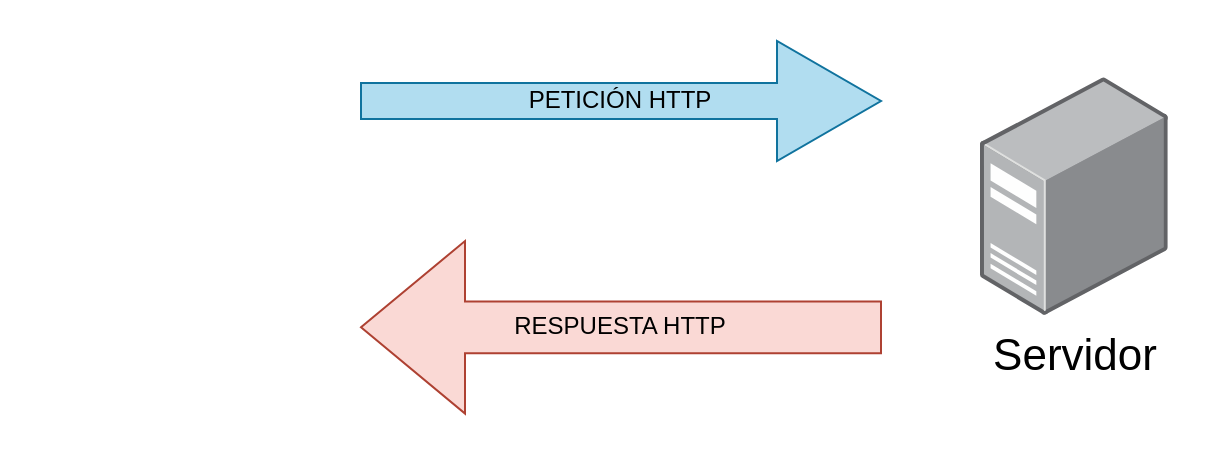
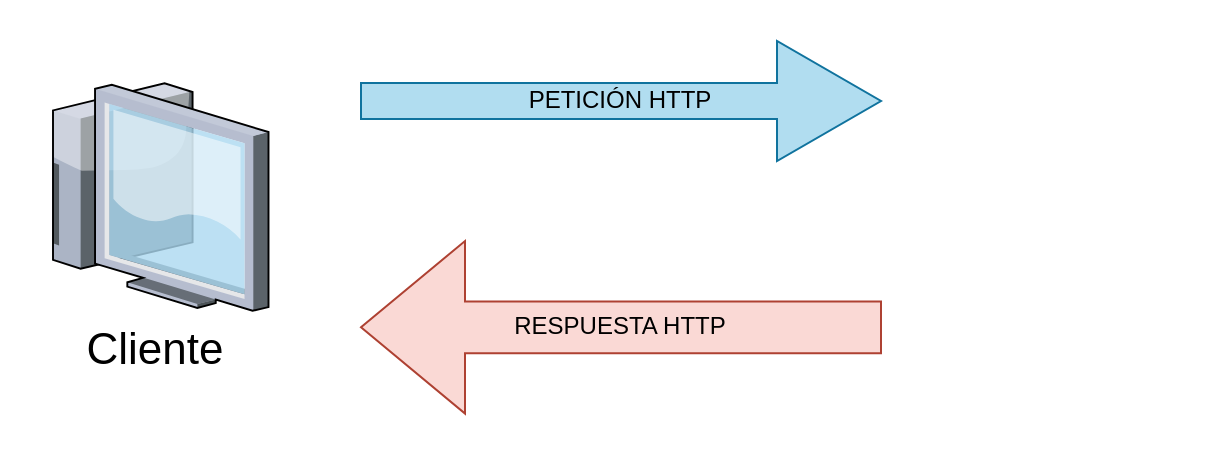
node "Cliente": added
node "Servidor": removed
